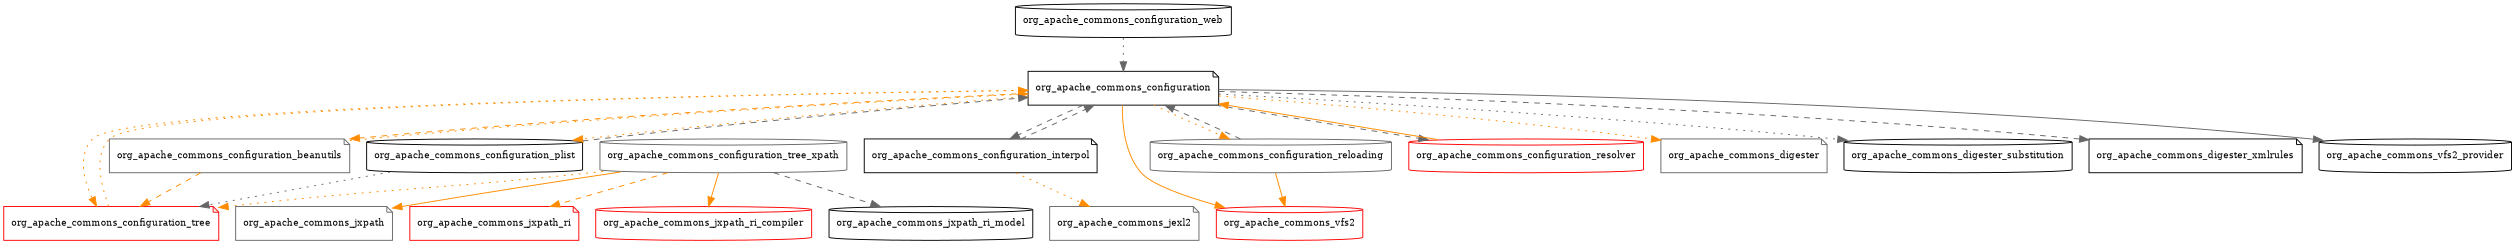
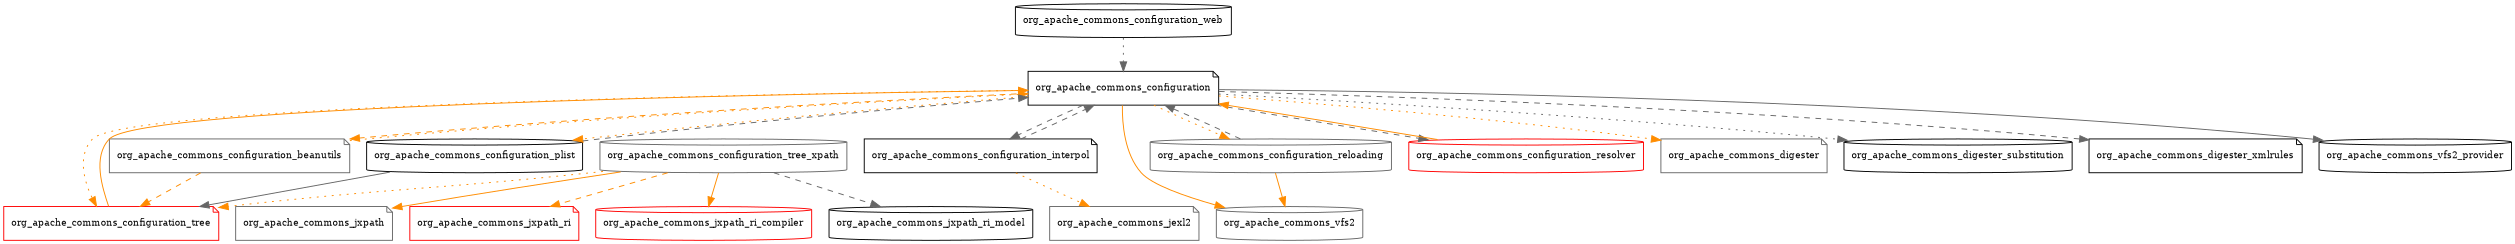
edge "org_apache_commons_configuration_tree" -> "org_apache_commons_configuration": style dotted -> solid
edge "org_apache_commons_configuration_plist" -> "org_apache_commons_configuration_tree": style dotted -> solid
node "org_apache_commons_vfs2": color red -> gray40
